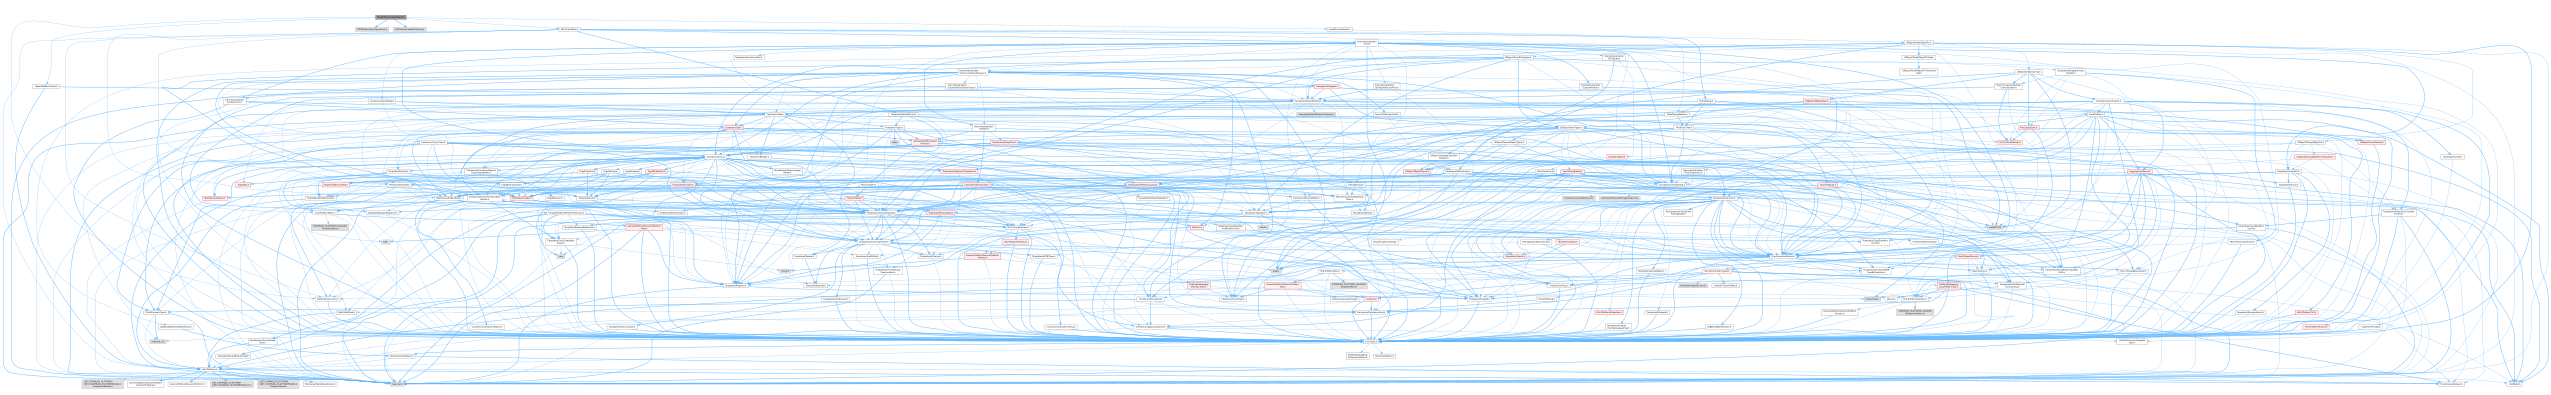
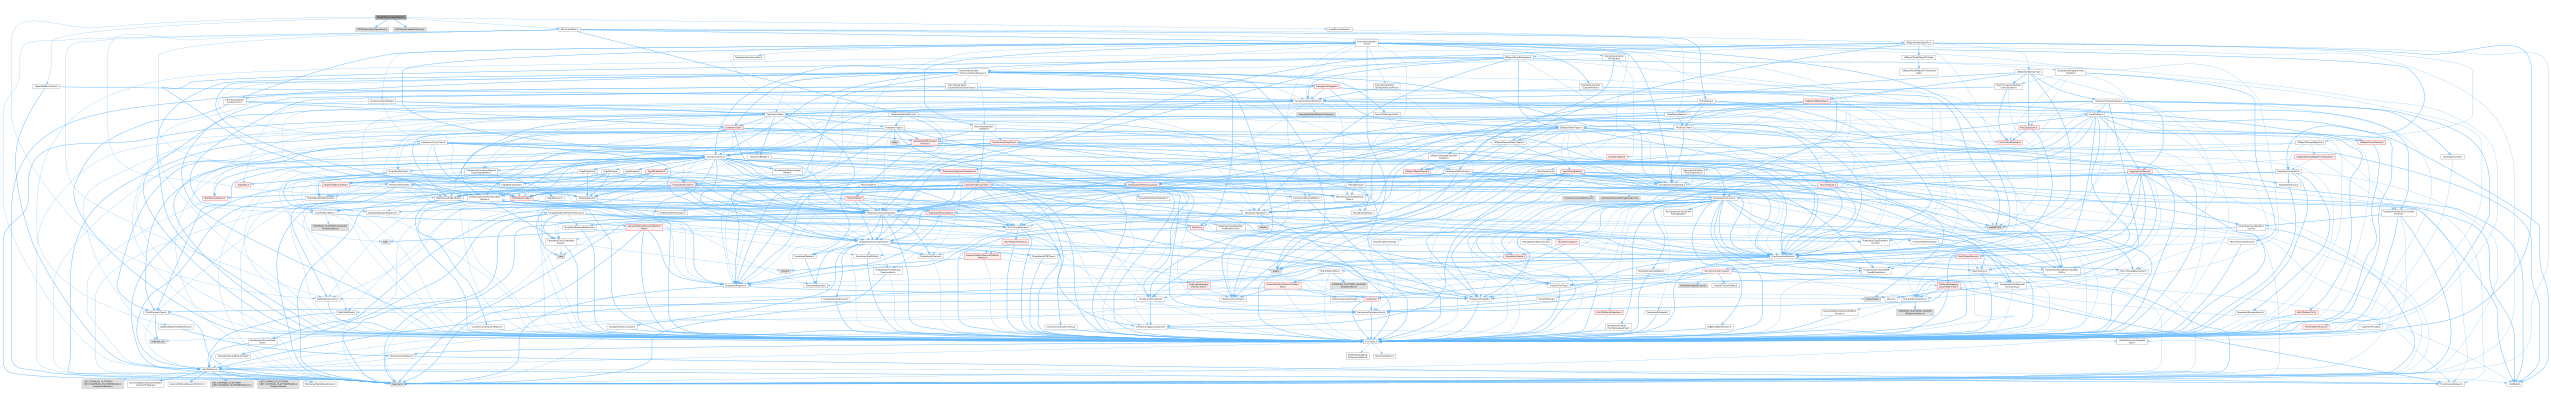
node "Containers/LockFreeList.h": label "Containers/LockFreeList.h" -> "Containers/CompilerSetup.h"
edge "UObject/UObjectBase.h" -> "UObject/RemoteObjectTypes.h": added
edge "Logging/LogMacros.h" -> "Templates/EnableIf.h": style solid -> bold
edge "Containers/StringView.h" -> "CoreTypes.h": added
edge "String/FormatStringSan.h" -> "type_traits": style bold -> solid
